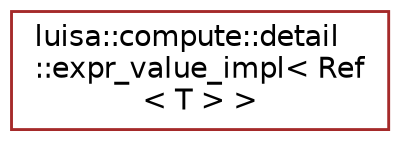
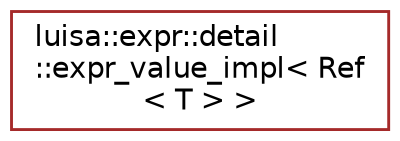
node "luisa::compute::detail ::expr_value_impl< Ref < T > >": label "luisa::compute::detail ::expr_value_impl< Ref < T > >" -> "luisa::expr::detail ::expr_value_impl< Ref < T > >"
